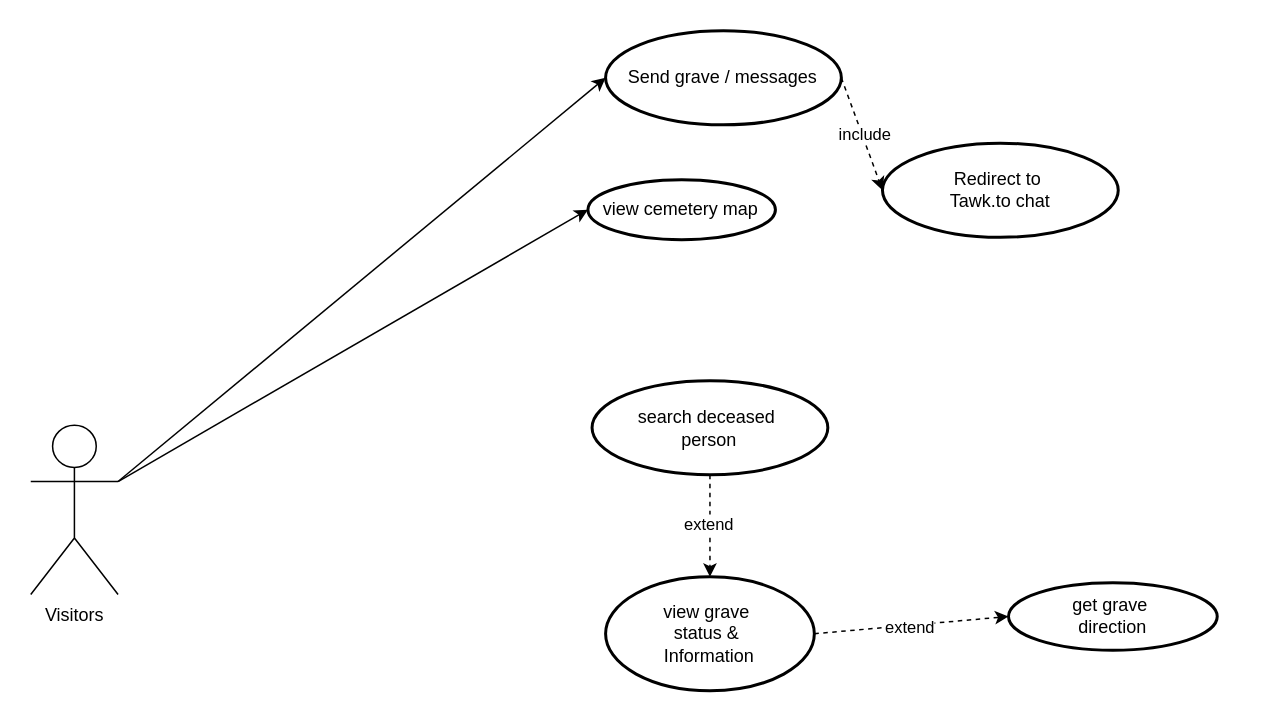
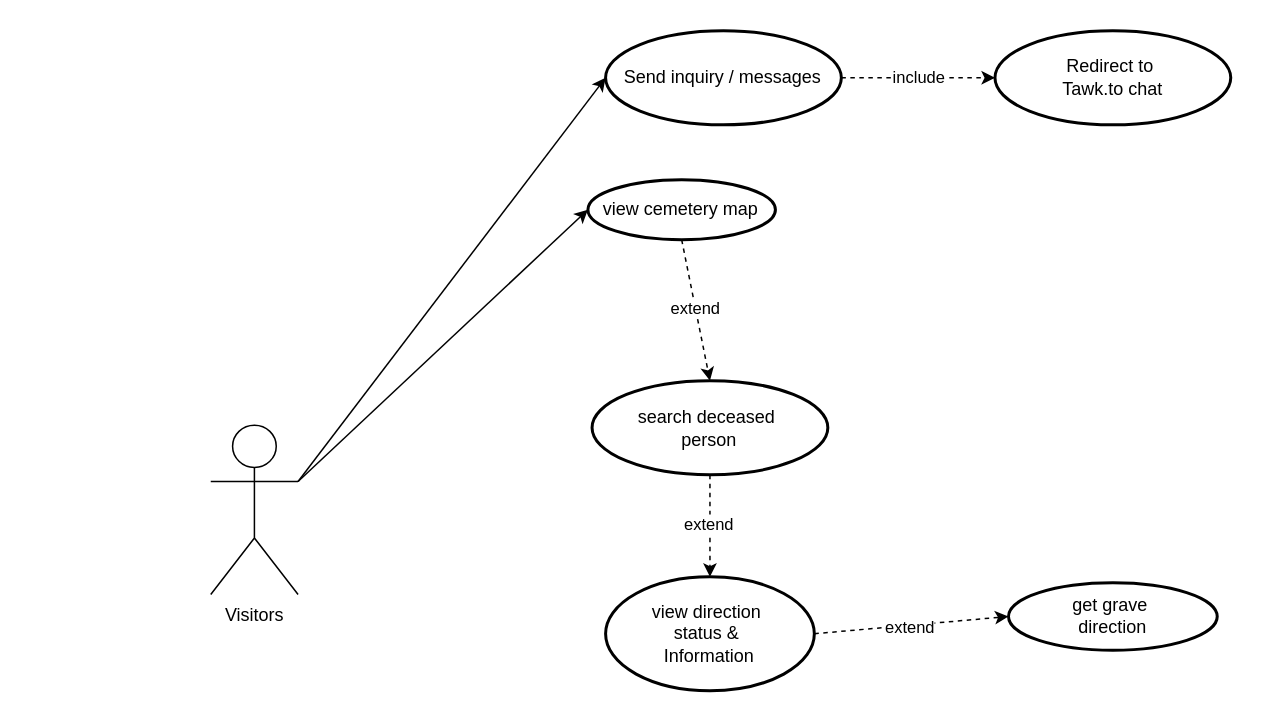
node "Send grave / messages": label "Send grave / messages" -> "Send inquiry / messages"
node "Redirect to Tawk.to chat": moved (1000, 190) -> (1113, 78)
edge "view cemetery map" -> "search deceased person": added, label "extend"
node "Visitors": moved (74, 510) -> (254, 510)
node "view grave status & Information": label "view grave status & Information" -> "view direction status & Information"
